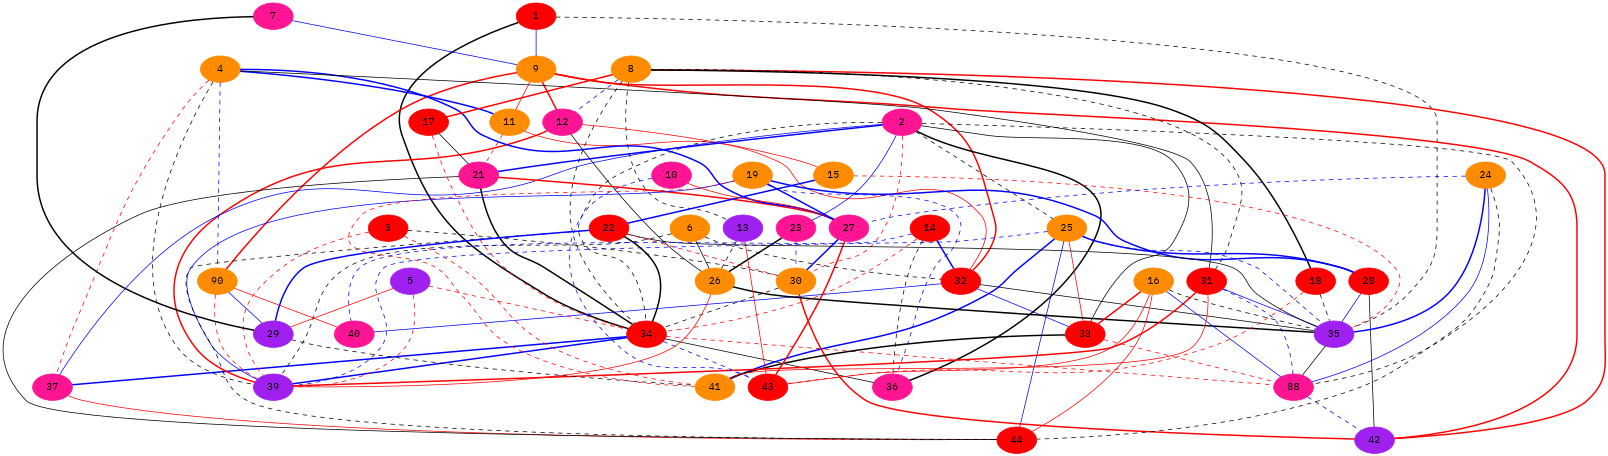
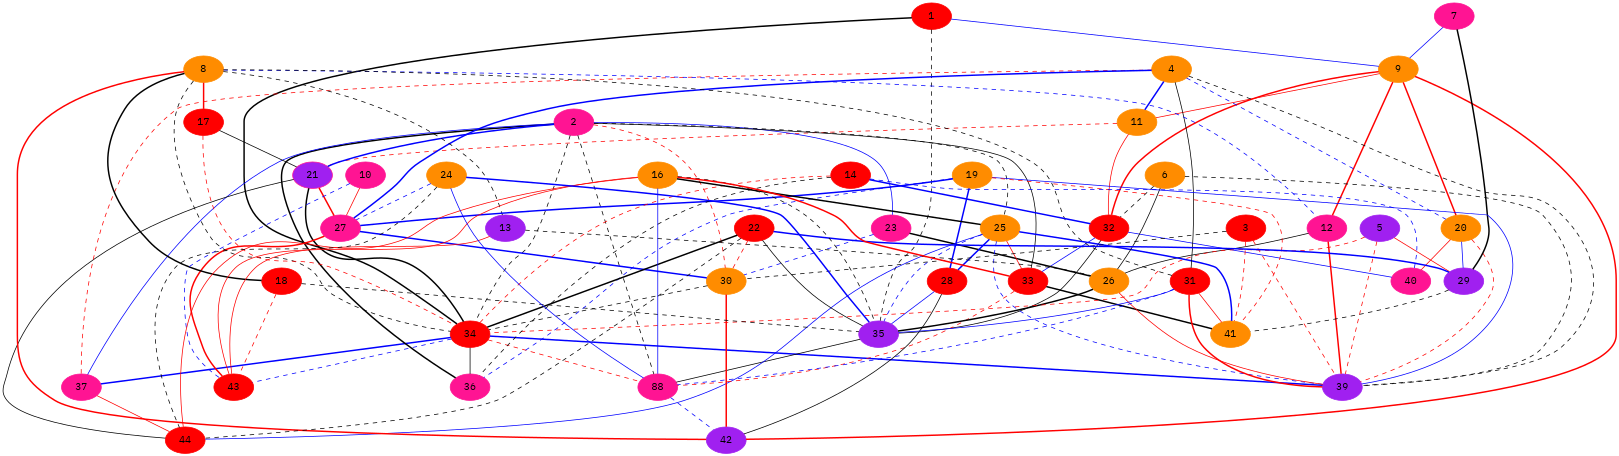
node "21": fillcolor deeppink -> purple
node "15": removed
edge "16" -- "25": added
node "90": label "90" -> "20"
